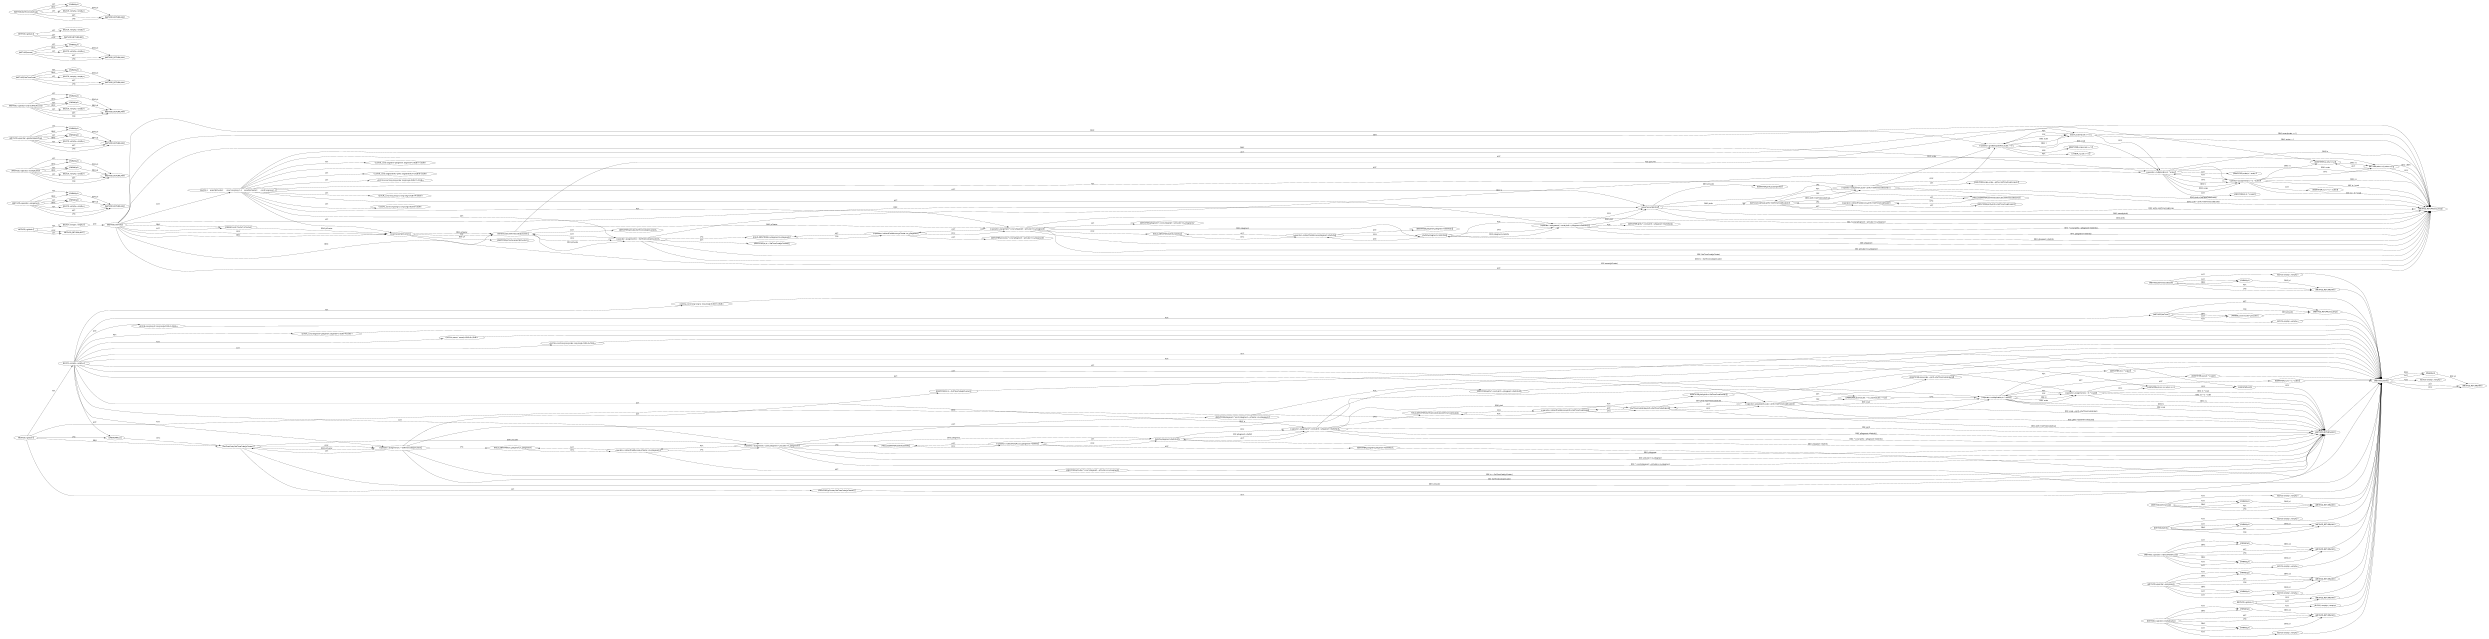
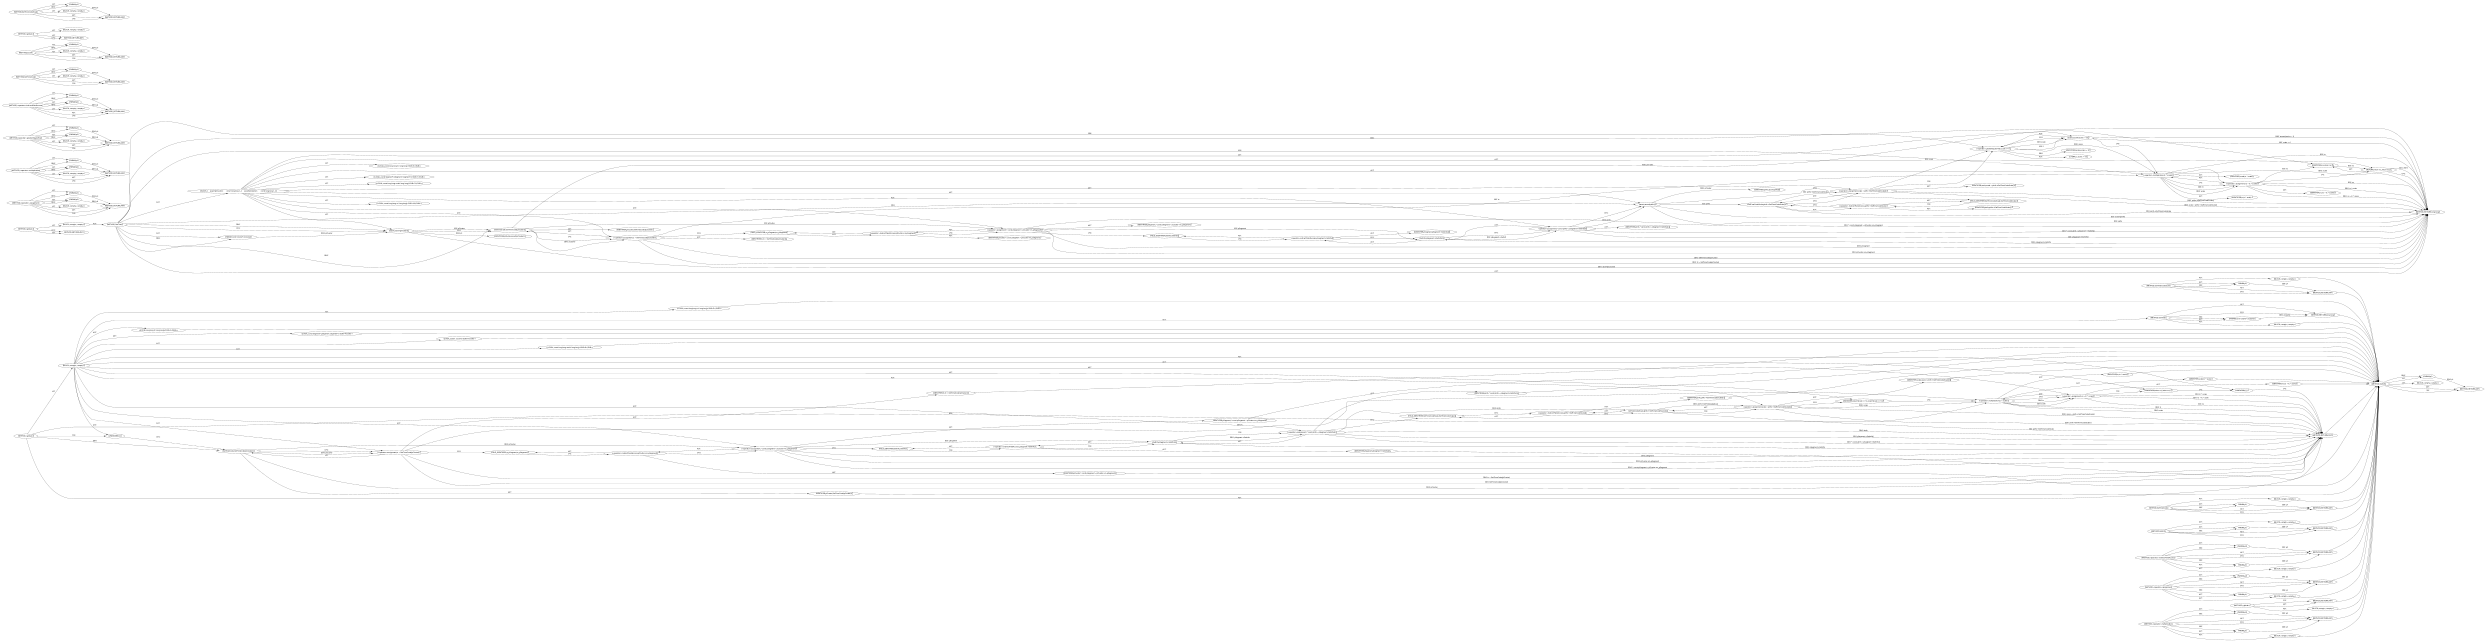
node "<(LOCAL,const SegmentInfo* pInfo: SegmentInfo*)<SUB>8</SUB>>": removed
